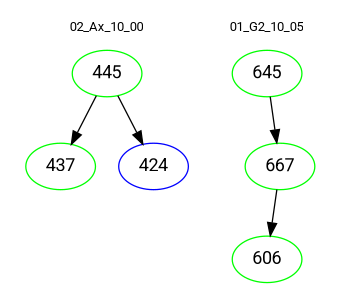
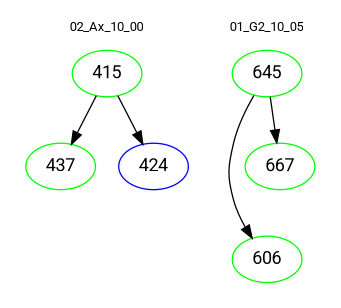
node "445": label "445" -> "415"
edge "667" -> "606": now "645" -> "606"
